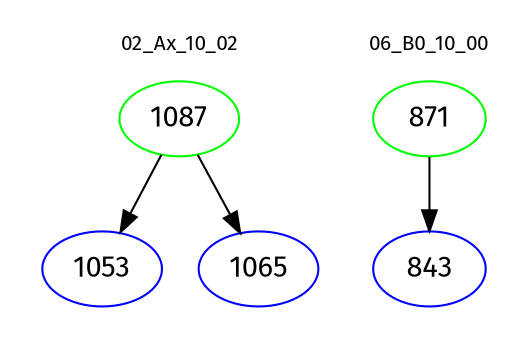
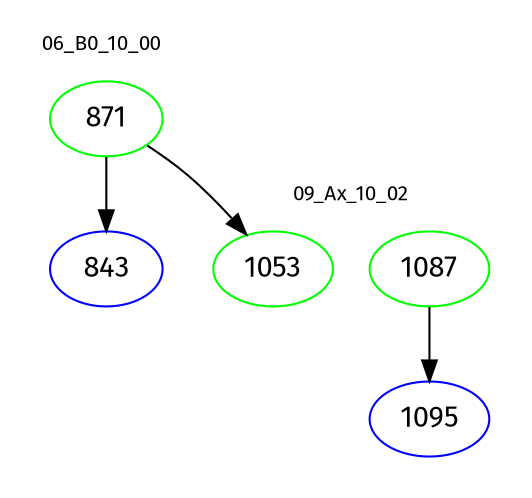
cluster "02_Ax_10_02": label "02_Ax_10_02" -> "09_Ax_10_02"
edge "1087" -> "1053": now "871" -> "1053"
node "1053": color blue -> green
node "1065": label "1065" -> "1095"
